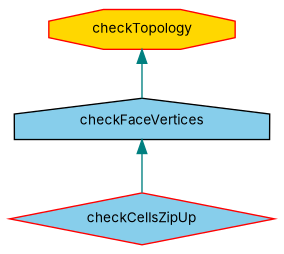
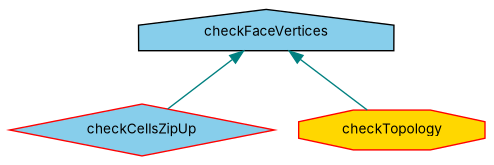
edge "checkFaceVertices" -> "checkTopology": reversed
